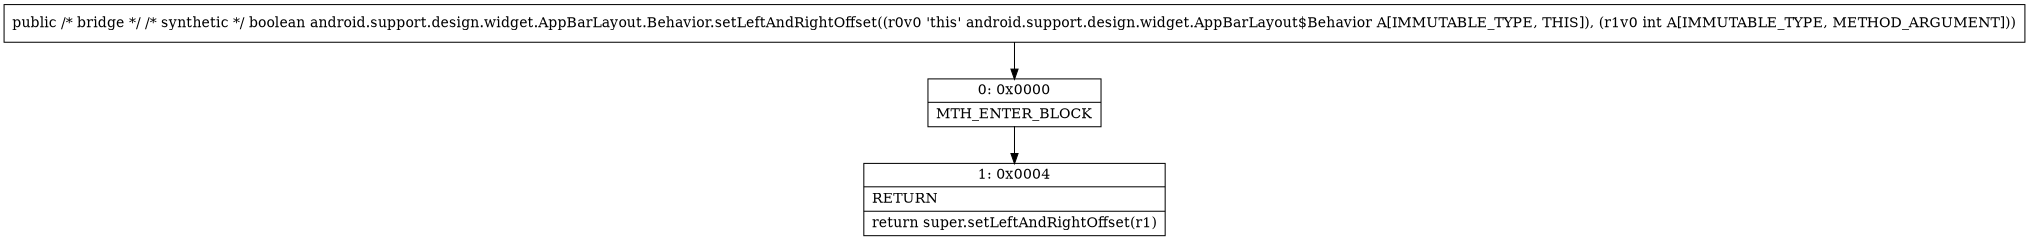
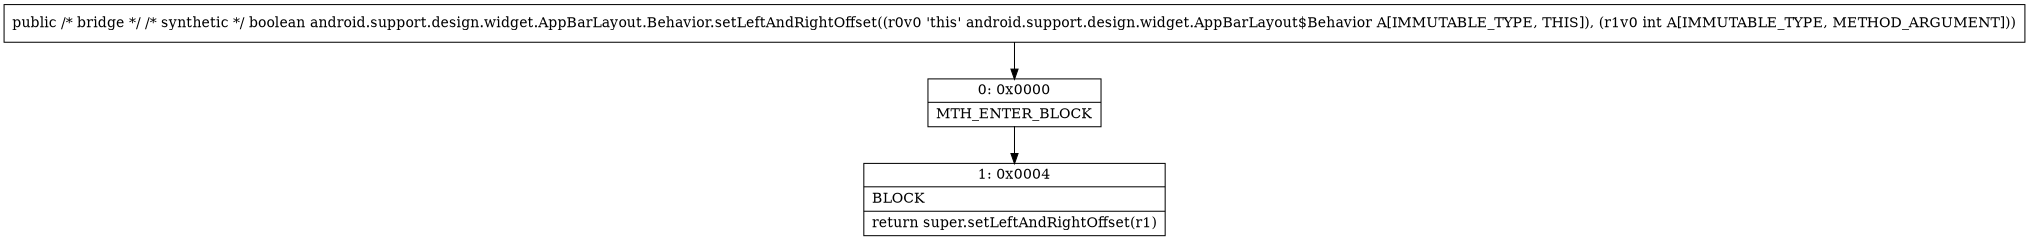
node "1: 0x0004": text "RETURN" -> "BLOCK"
